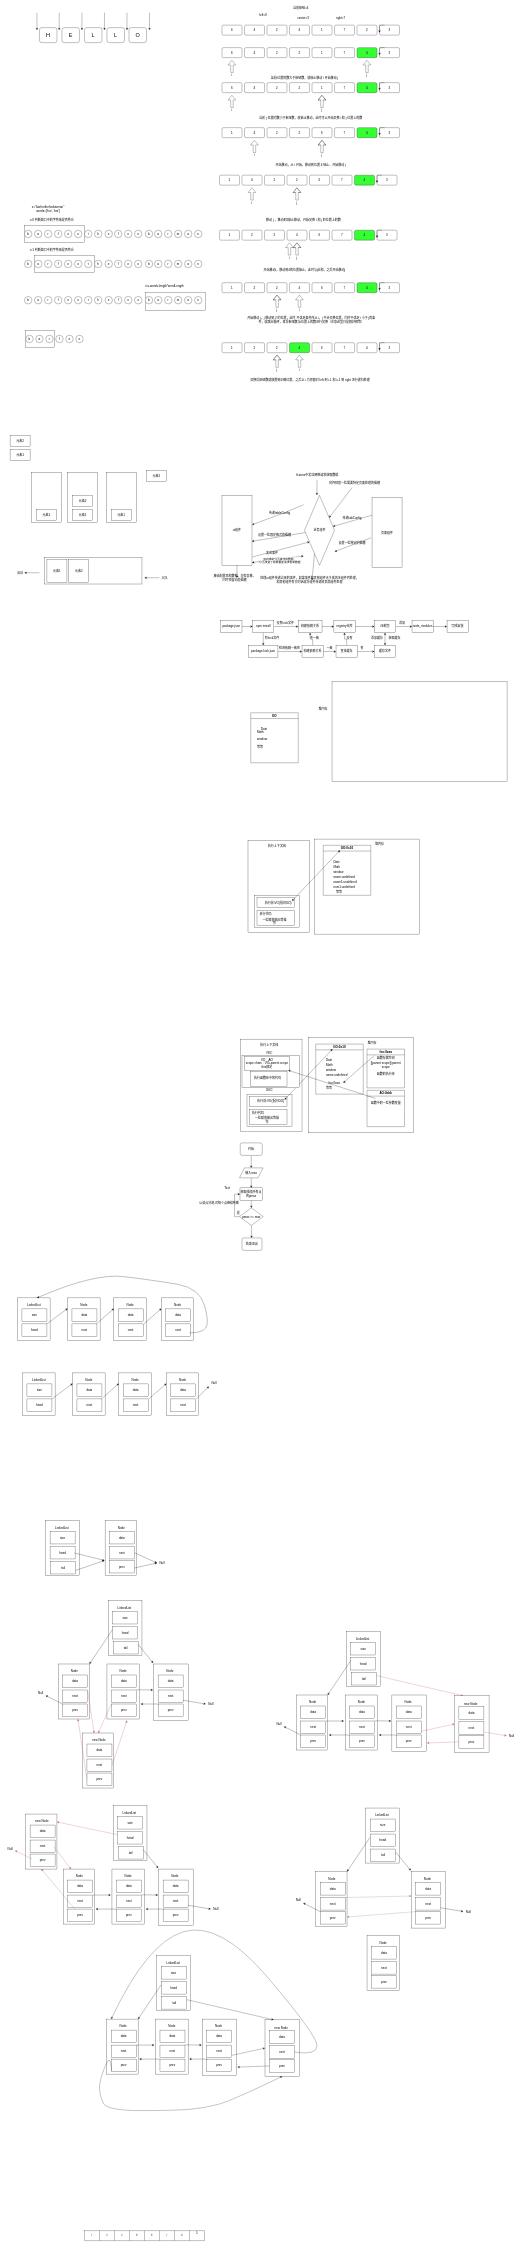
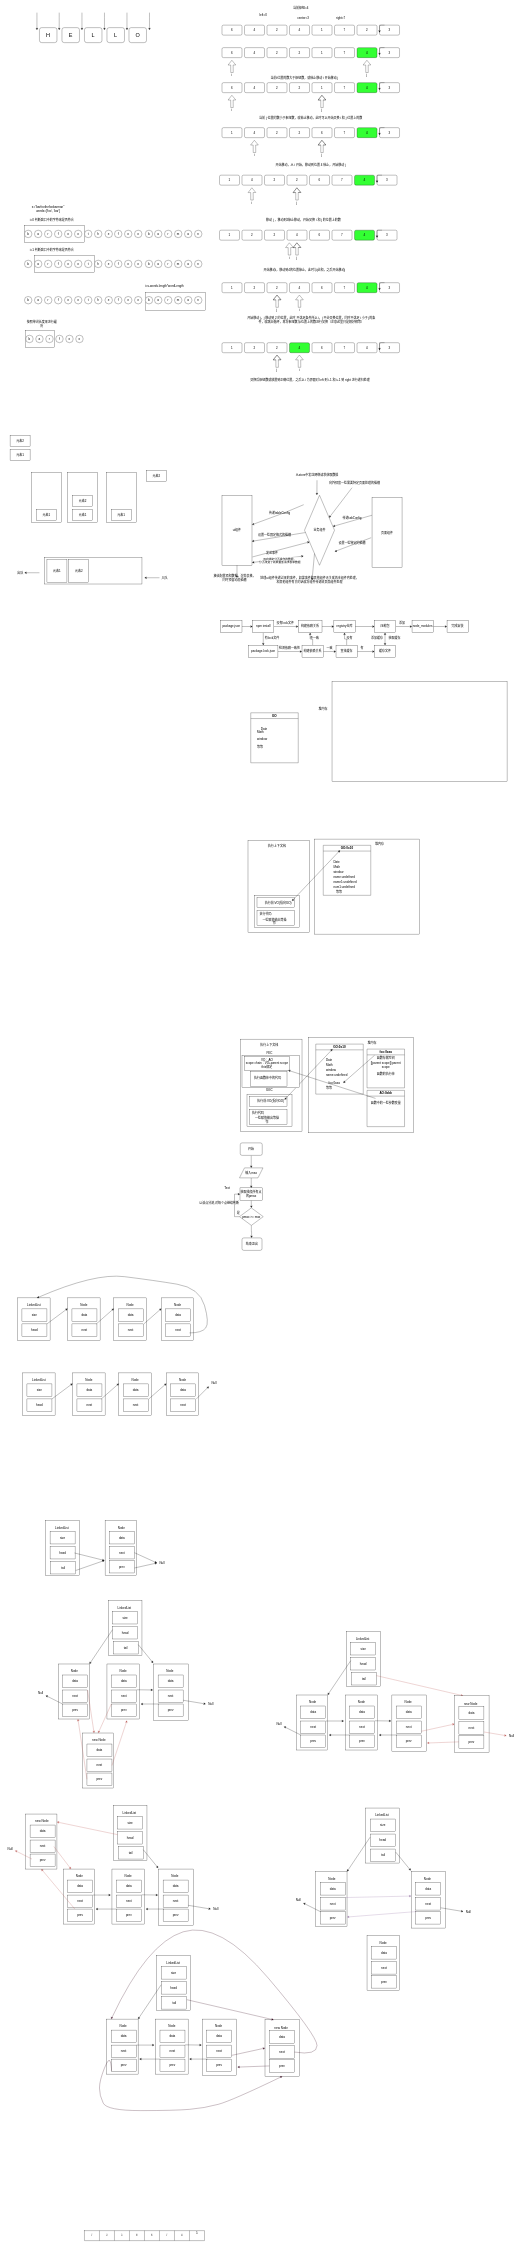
node "按照单词长度来进行遍历": added
